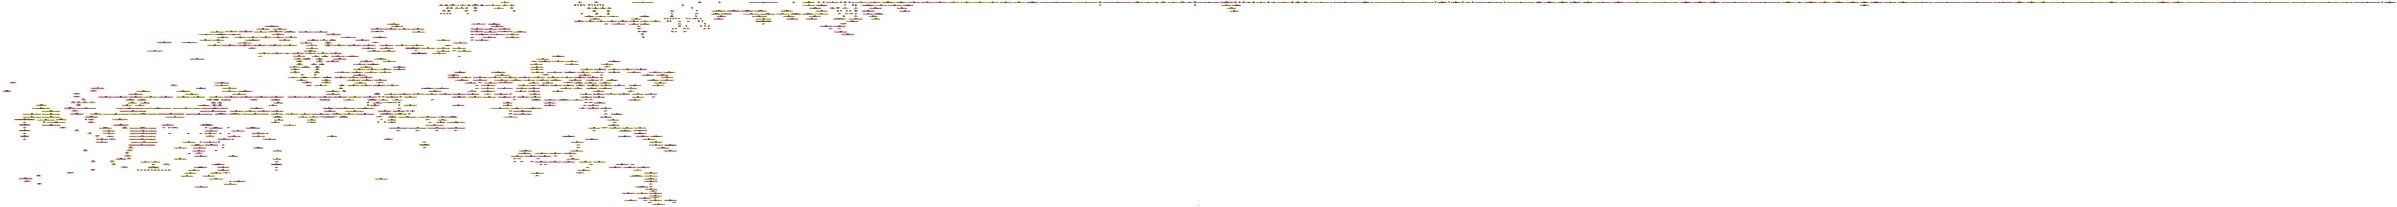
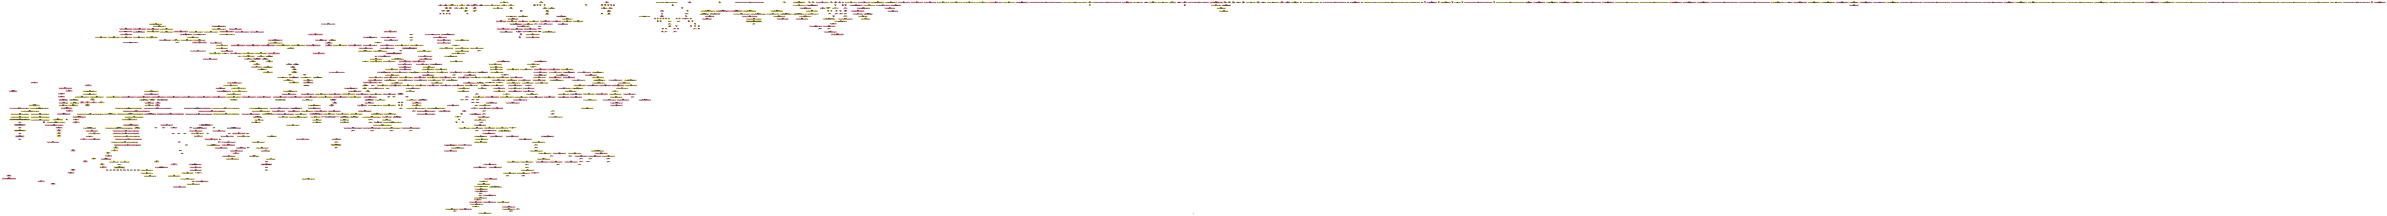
node "NodeID: 526": added
node "NodeID: 469": added
